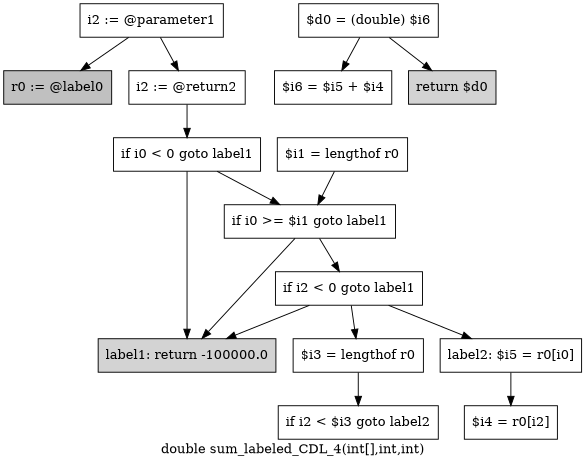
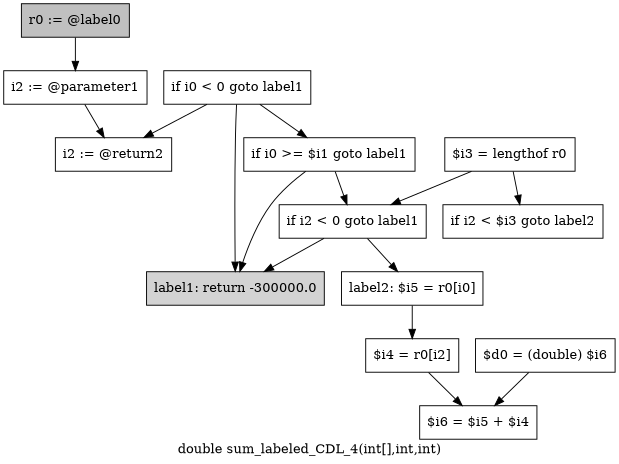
edge "i2 := @parameter1" -> "r0 := @label0": reversed
node "return $d0": removed
edge "i2 := @return2" -> "if i0 < 0 goto label1": reversed
node "$i1 = lengthof r0": removed
edge "if i2 < 0 goto label1" -> "$i3 = lengthof r0": reversed
node "label1: return -100000.0": label "label1: return -100000.0" -> "label1: return -300000.0"
edge "$i4 = r0[i2]" -> "$i6 = $i5 + $i4": added
